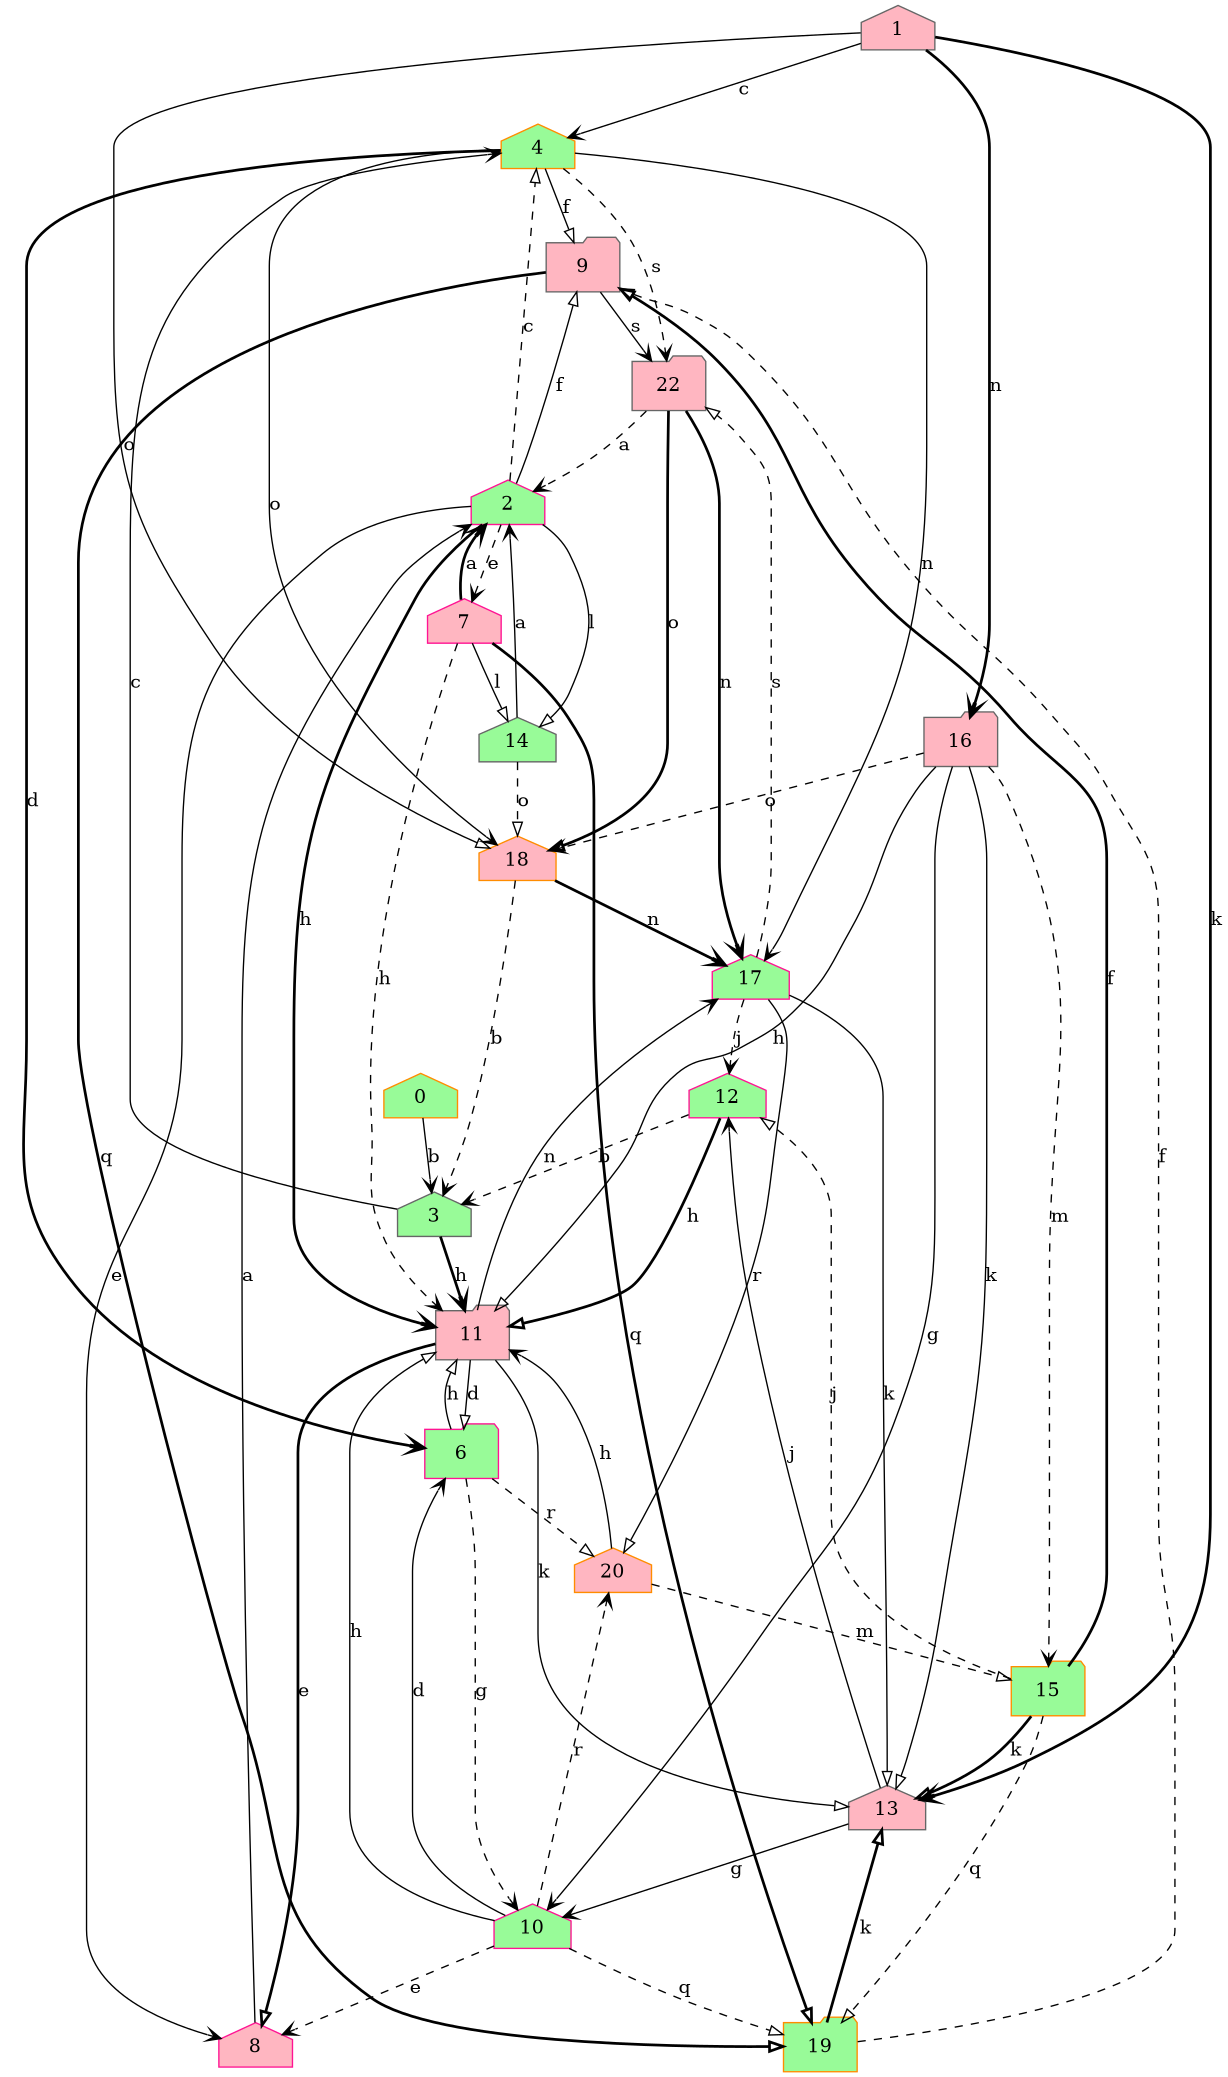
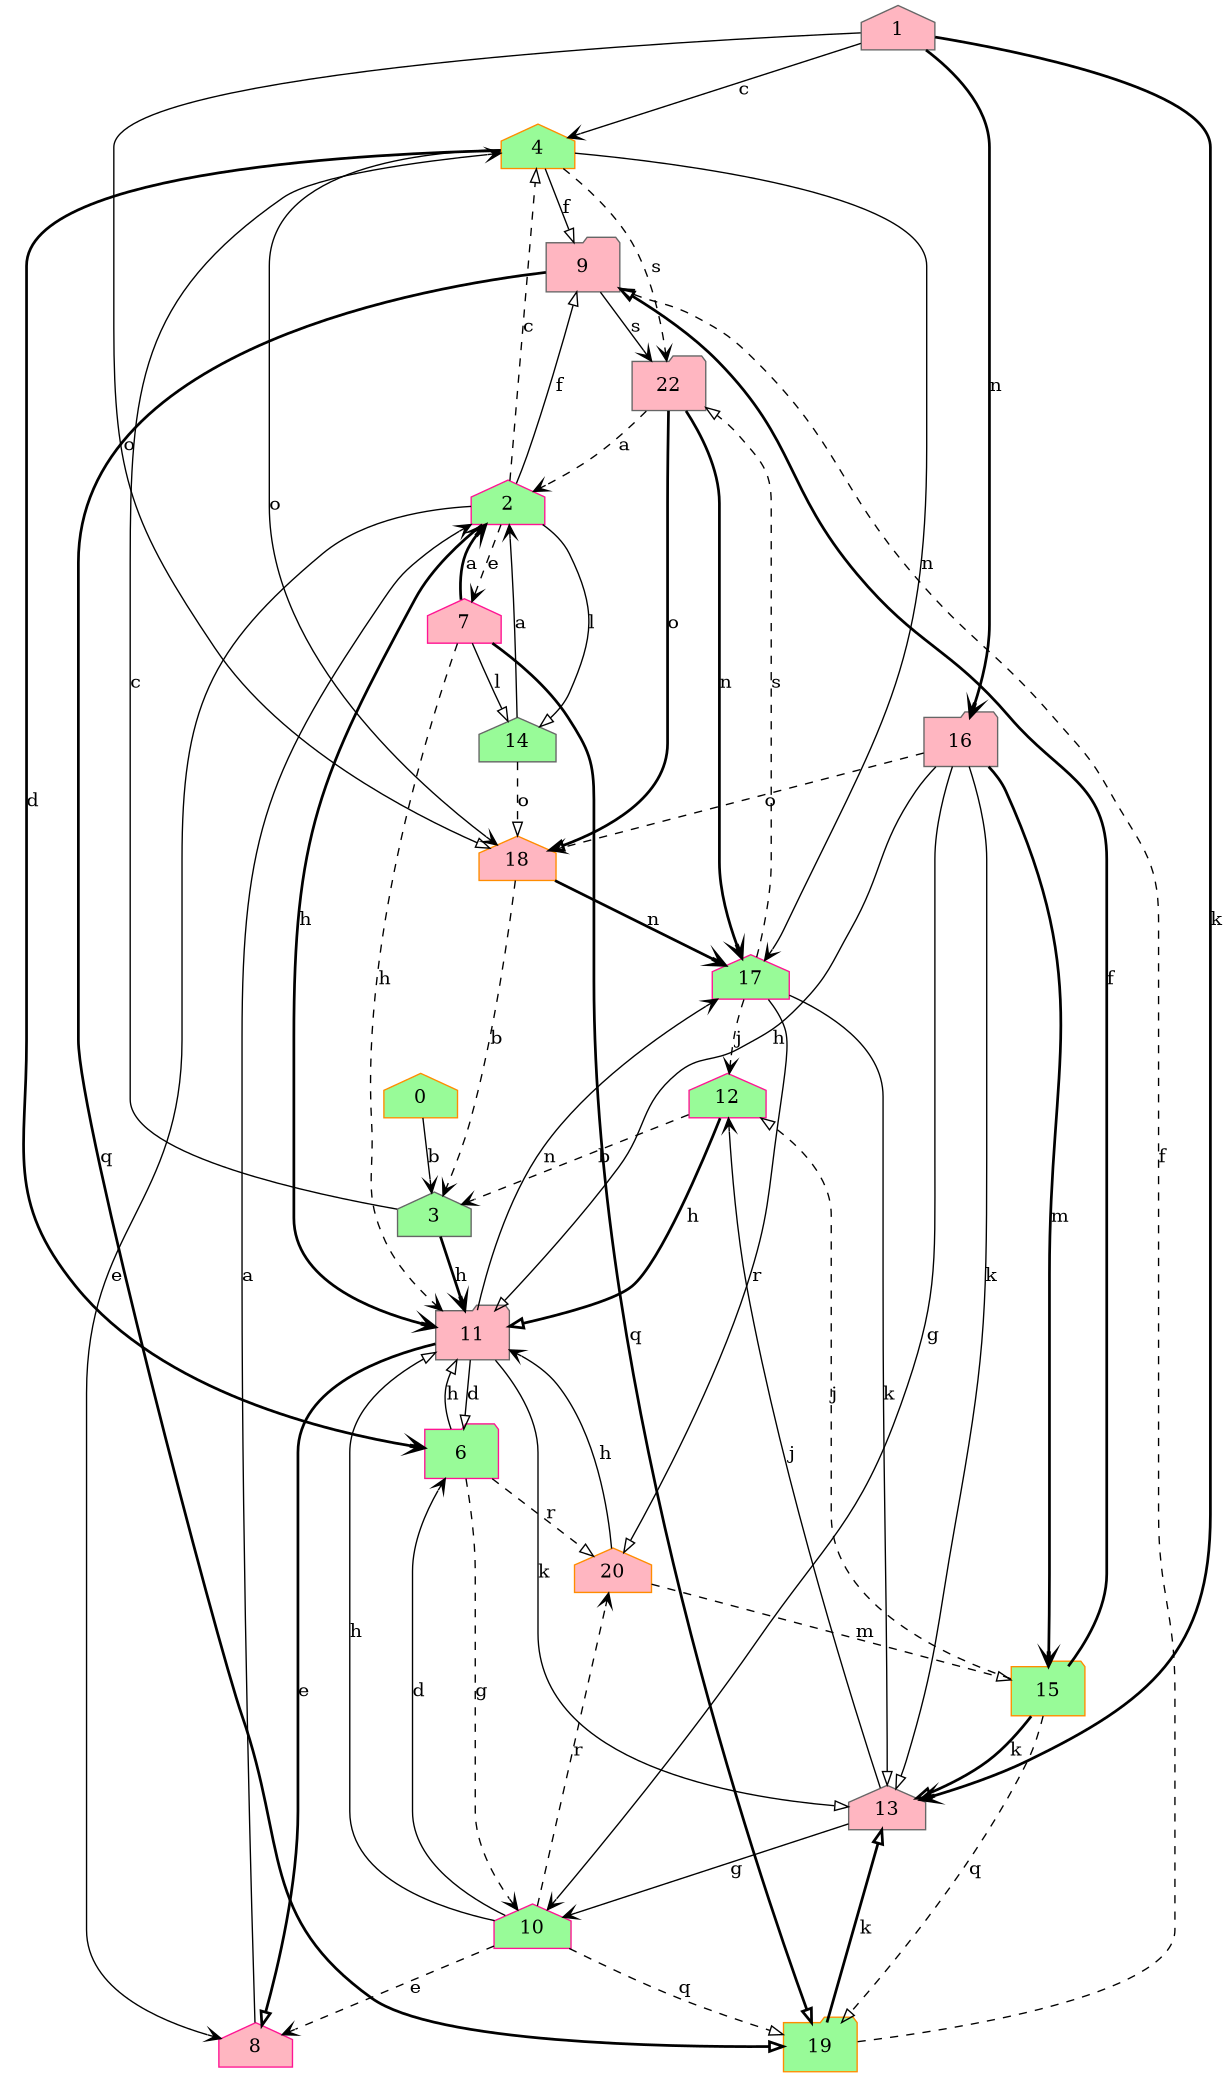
edge "16" -> "15": style dashed -> bold
